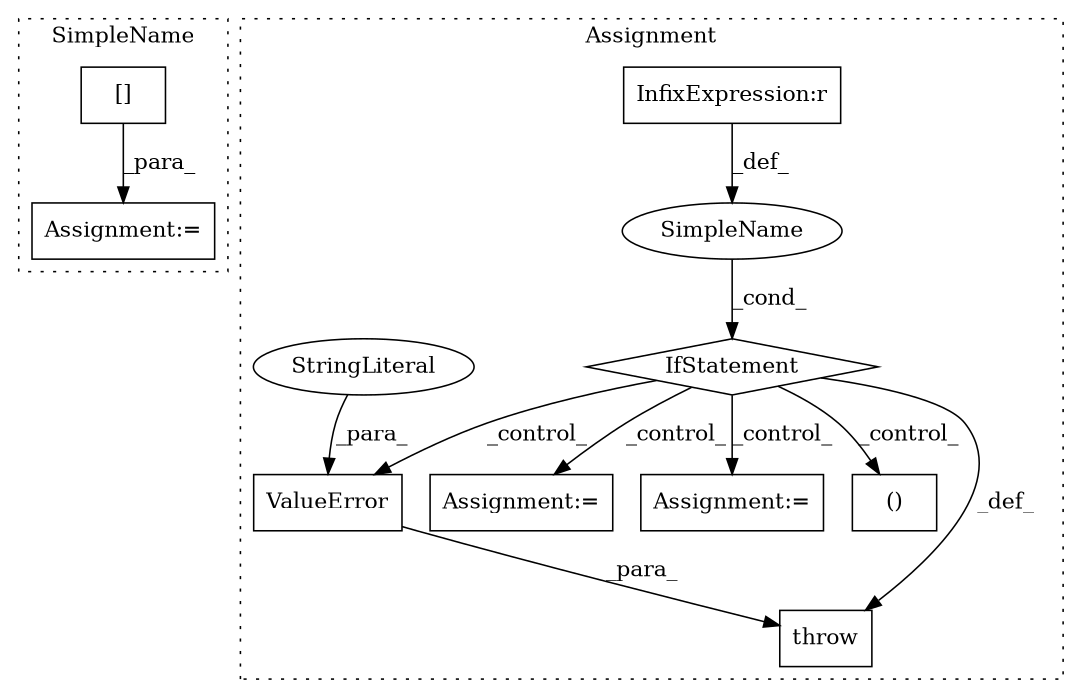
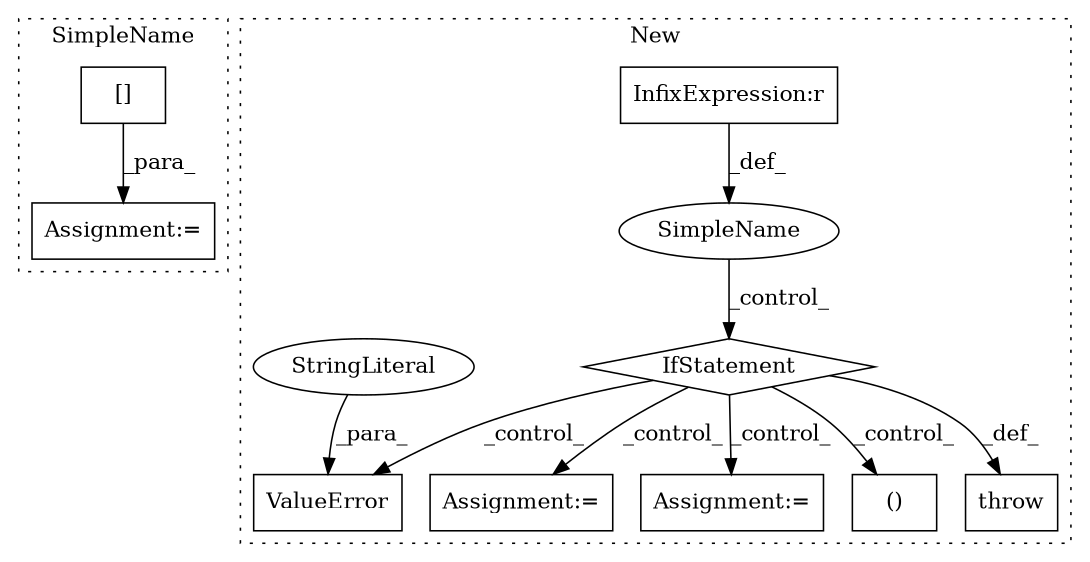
cluster "Assignment": label "Assignment" -> "New"
edge "SimpleName" -> "IfStatement": label "_cond_" -> "_control_"
edge "ValueError" -> "throw": removed, label "_para_"
